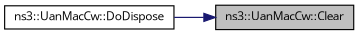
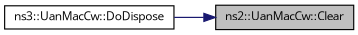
node "ns3::UanMacCw::Clear": label "ns3::UanMacCw::Clear" -> "ns2::UanMacCw::Clear"
